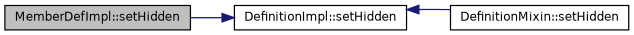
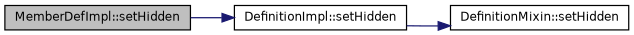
edge "DefinitionMixin::setHidden" -> "DefinitionImpl::setHidden": reversed
